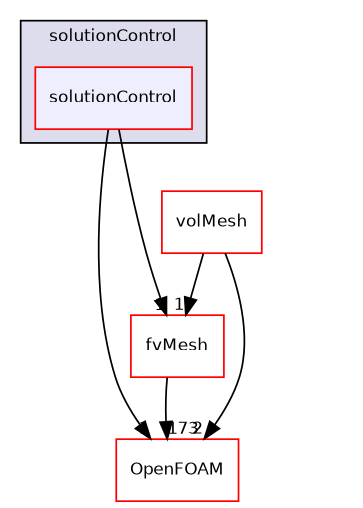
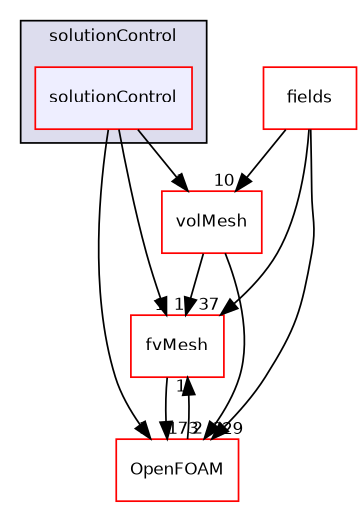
node "fields": added
edge "solutionControl" -> "volMesh": added
edge "OpenFOAM" -> "fvMesh": added
